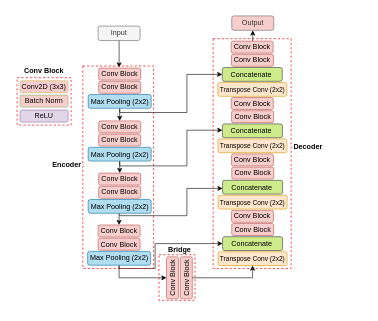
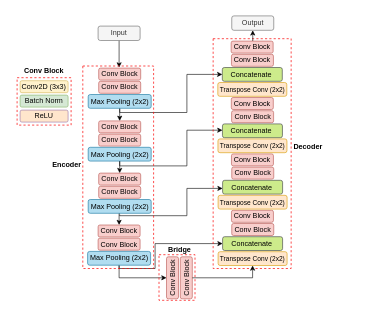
node "Output": fillcolor #f8cecc -> #f5f5f5
node "Conv2D (3x3)": fillcolor #f8cecc -> #fff2cc
node "Batch Norm": fillcolor #f8cecc -> #d5e8d4
node "ReLU": fillcolor #e1d5e7 -> #ffe6cc
